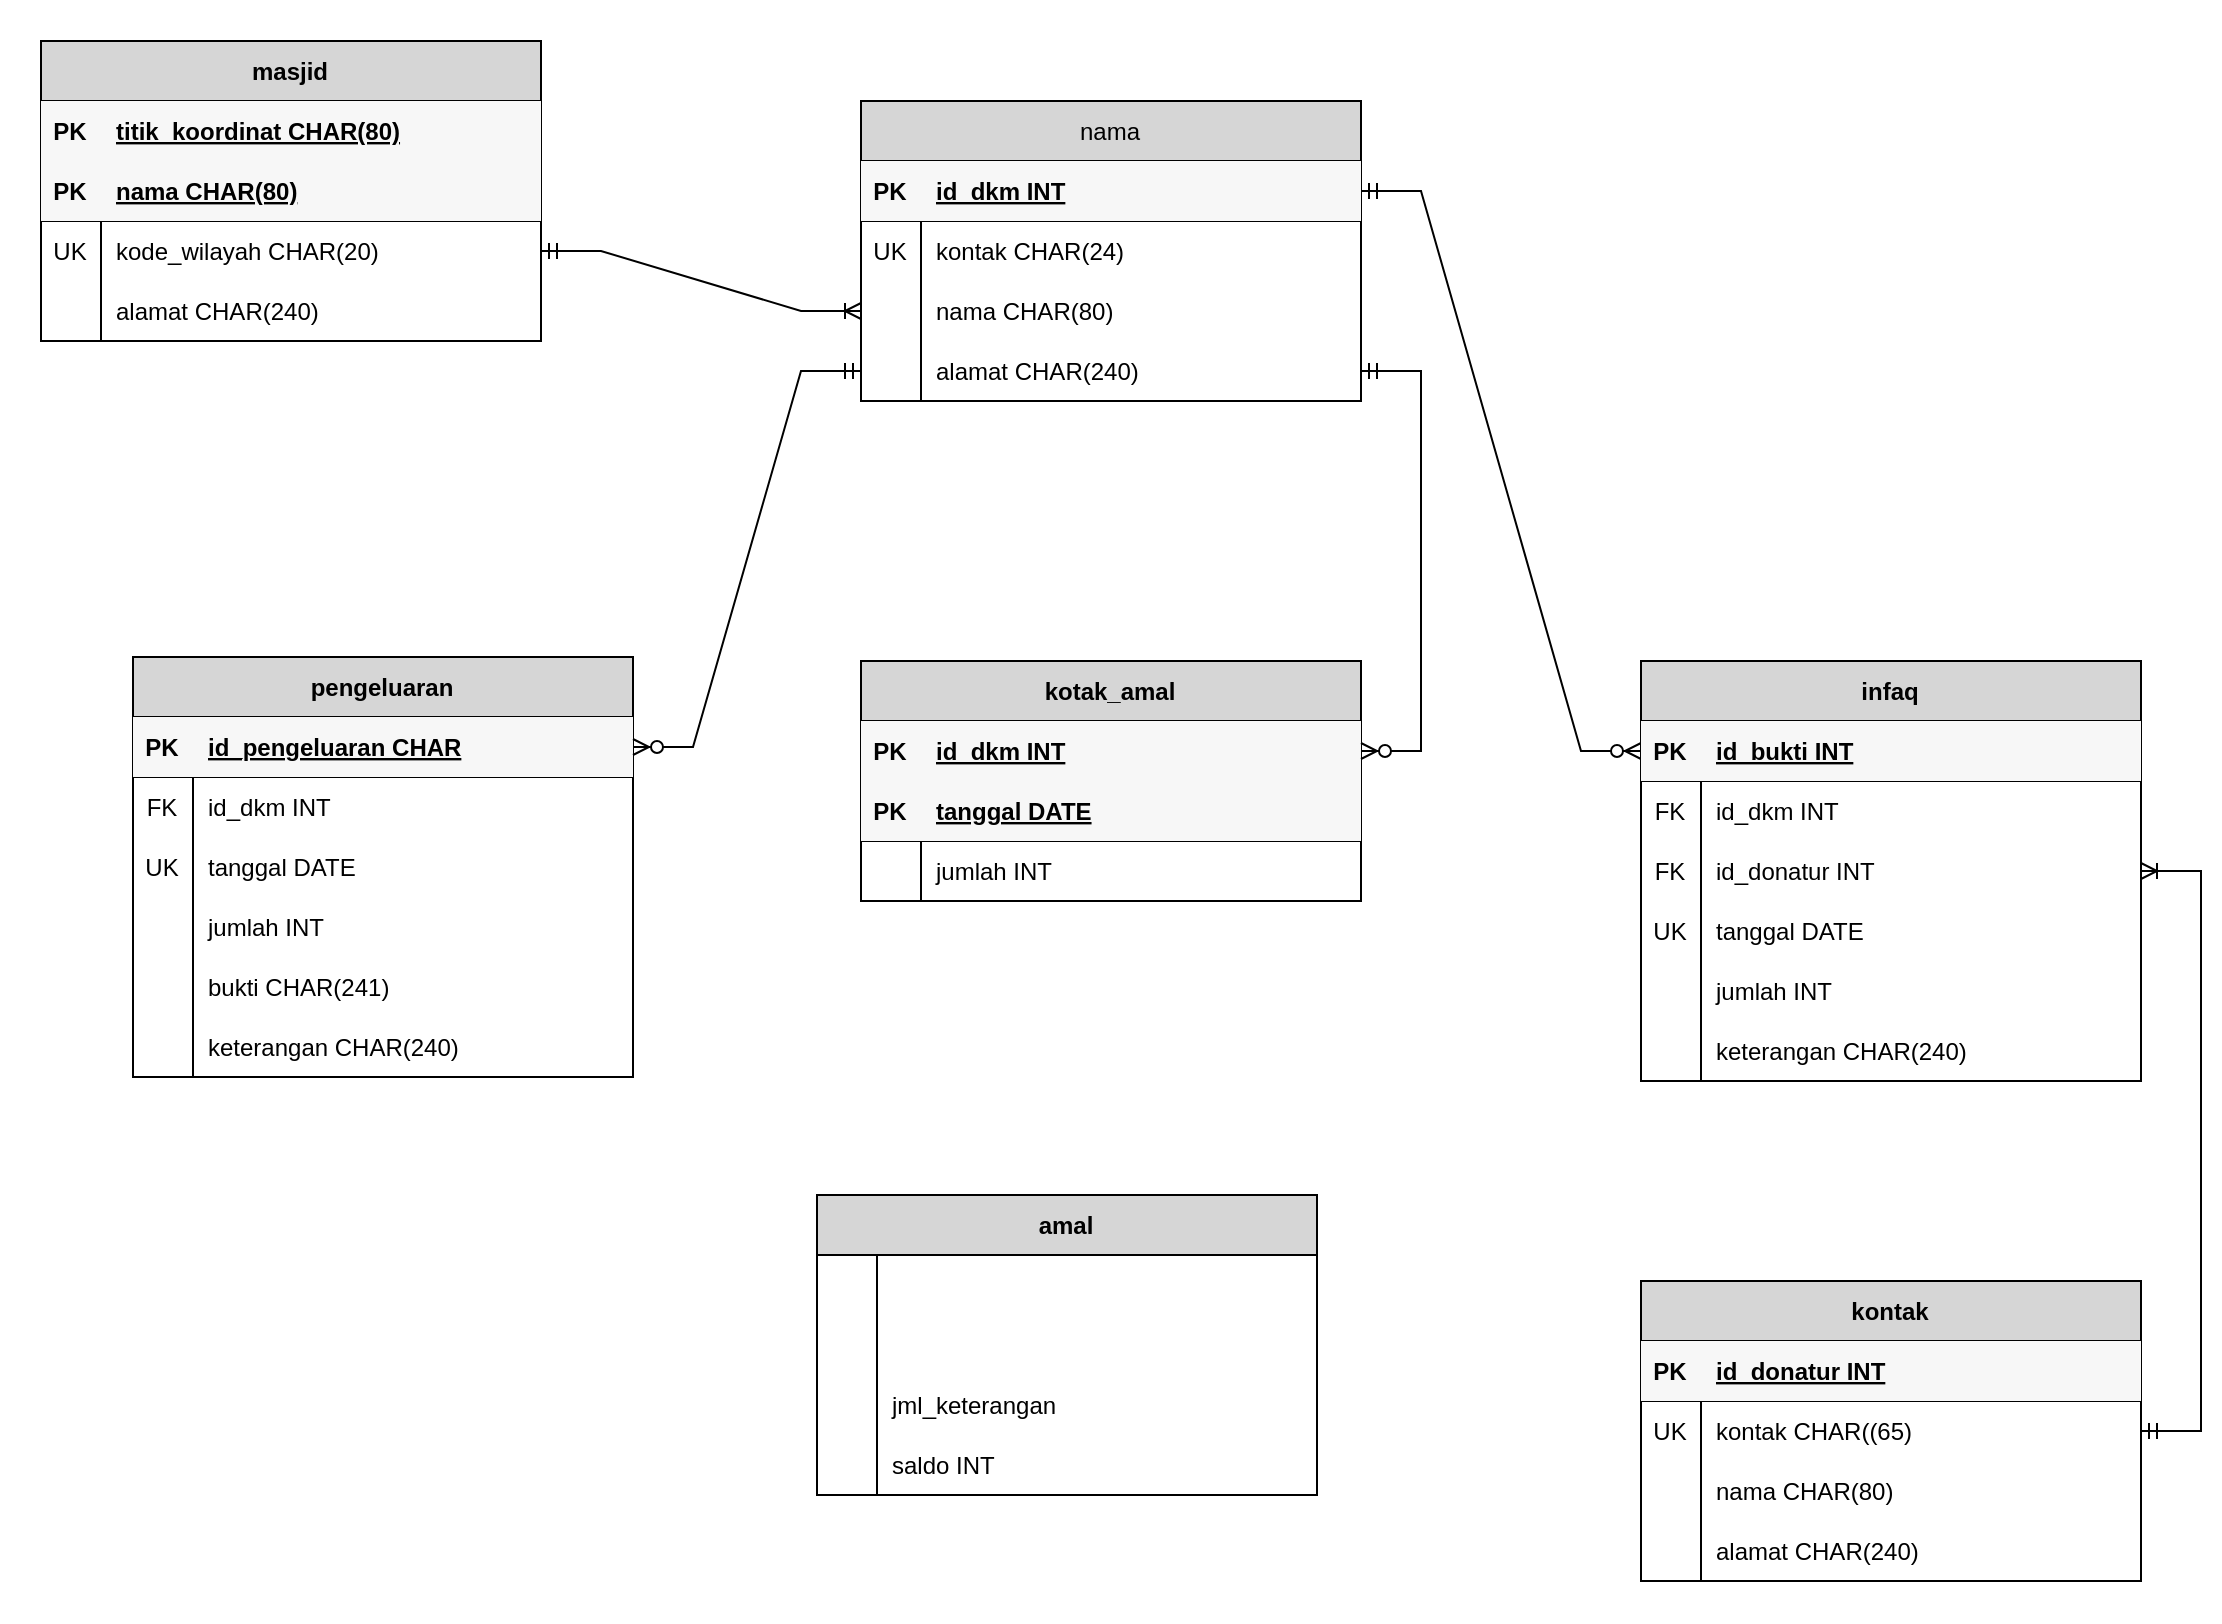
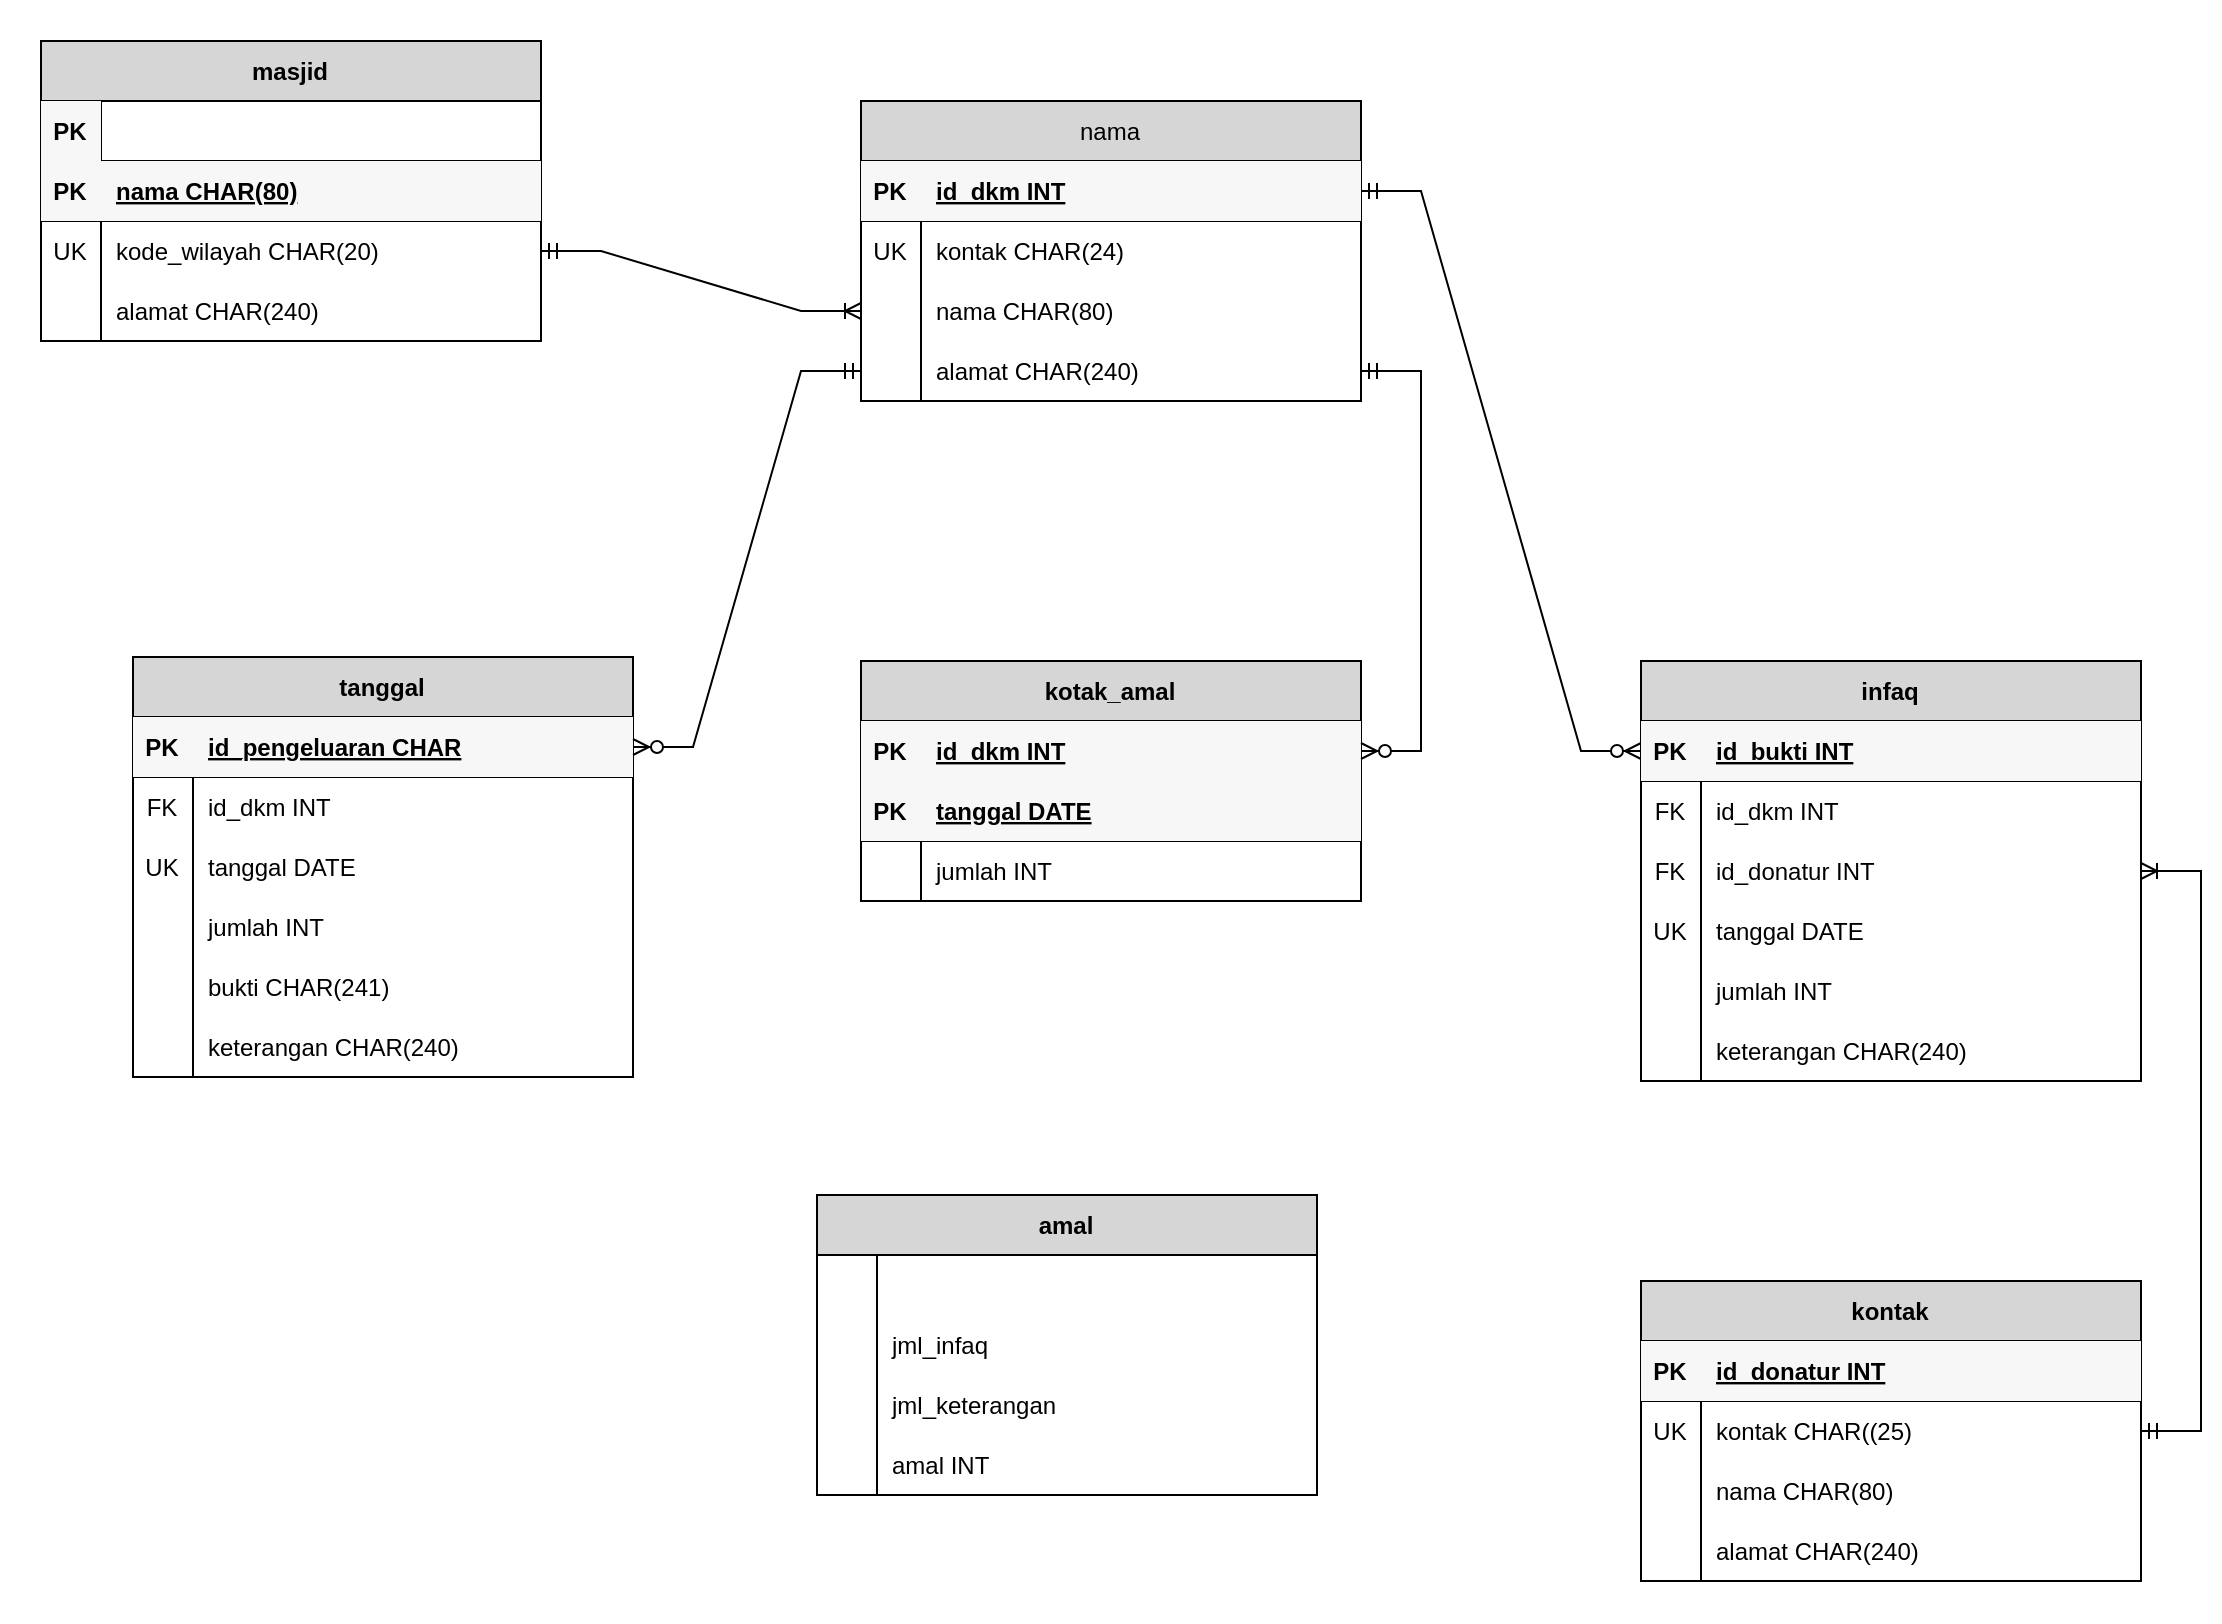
node "titik_koordinat CHAR(80)": removed
node "pengeluaran": label "pengeluaran" -> "tanggal"
node "jml_infaq": added
node "kontak CHAR((65)": label "kontak CHAR((65)" -> "kontak CHAR((25)"
node "saldo INT": label "saldo INT" -> "amal INT"
